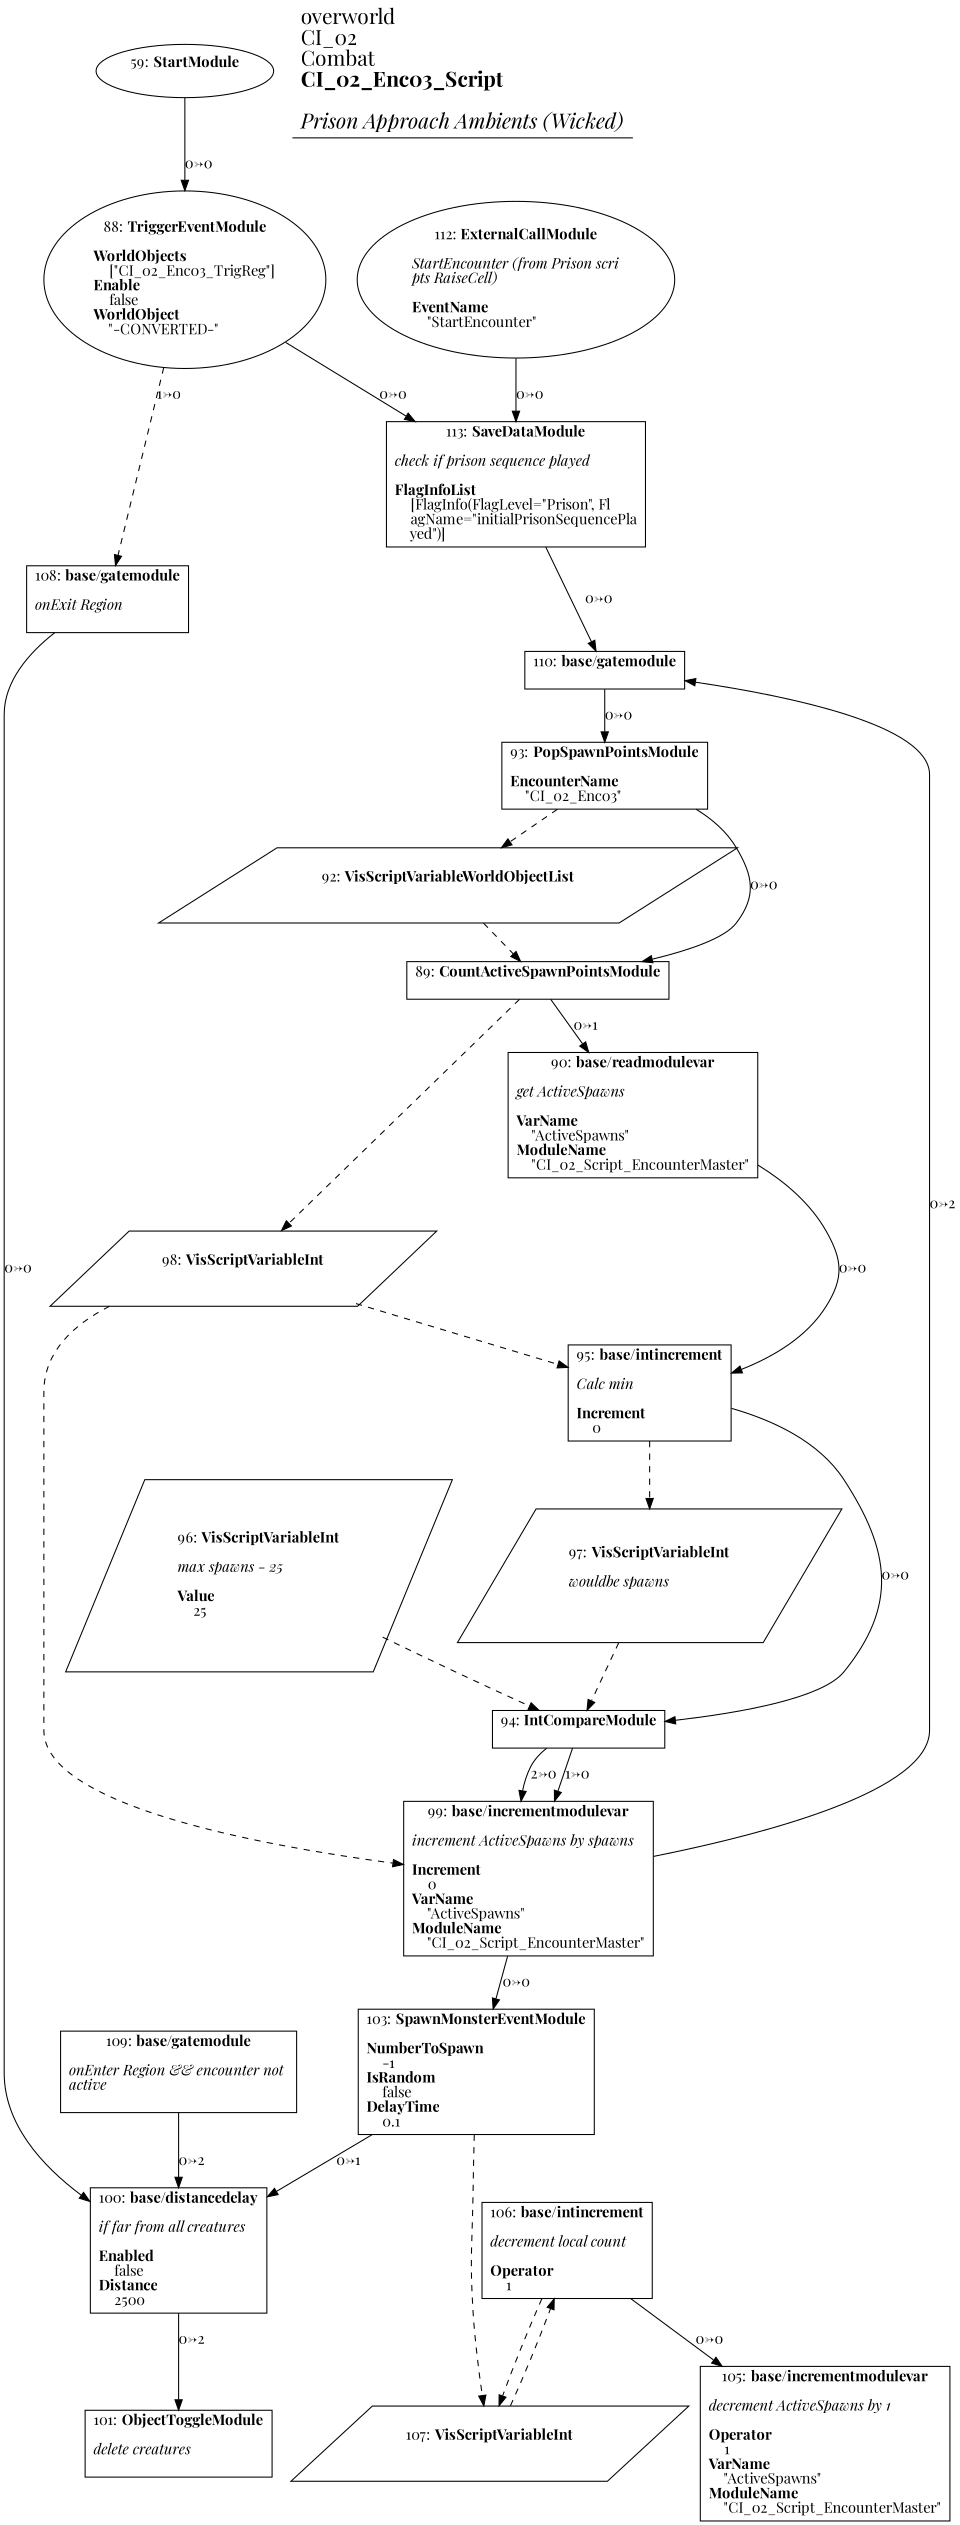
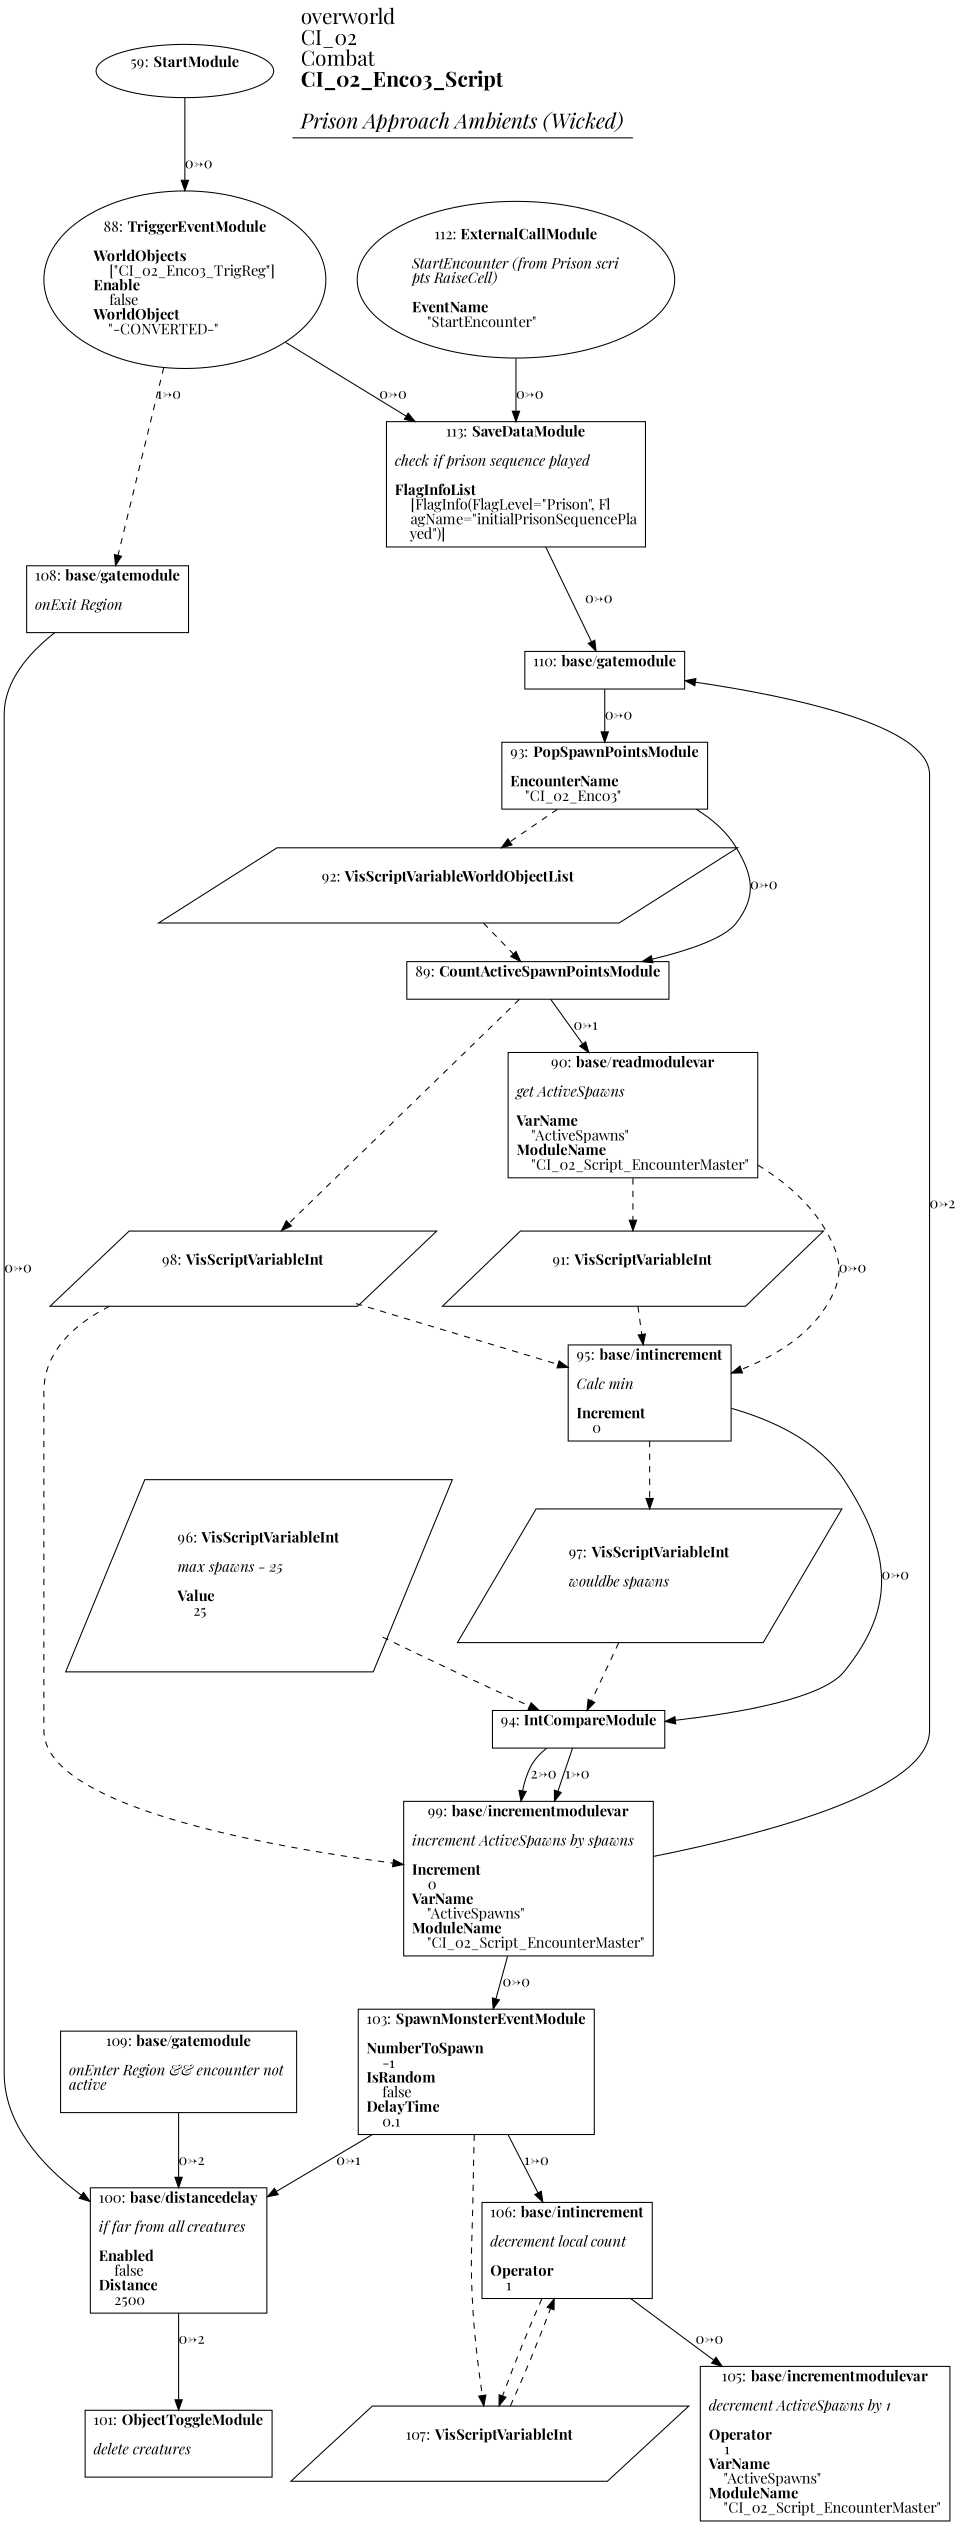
node "91:": added
edge "90:" -> "95:": style solid -> dashed
edge "103:" -> "106:": added, label "1→0"
